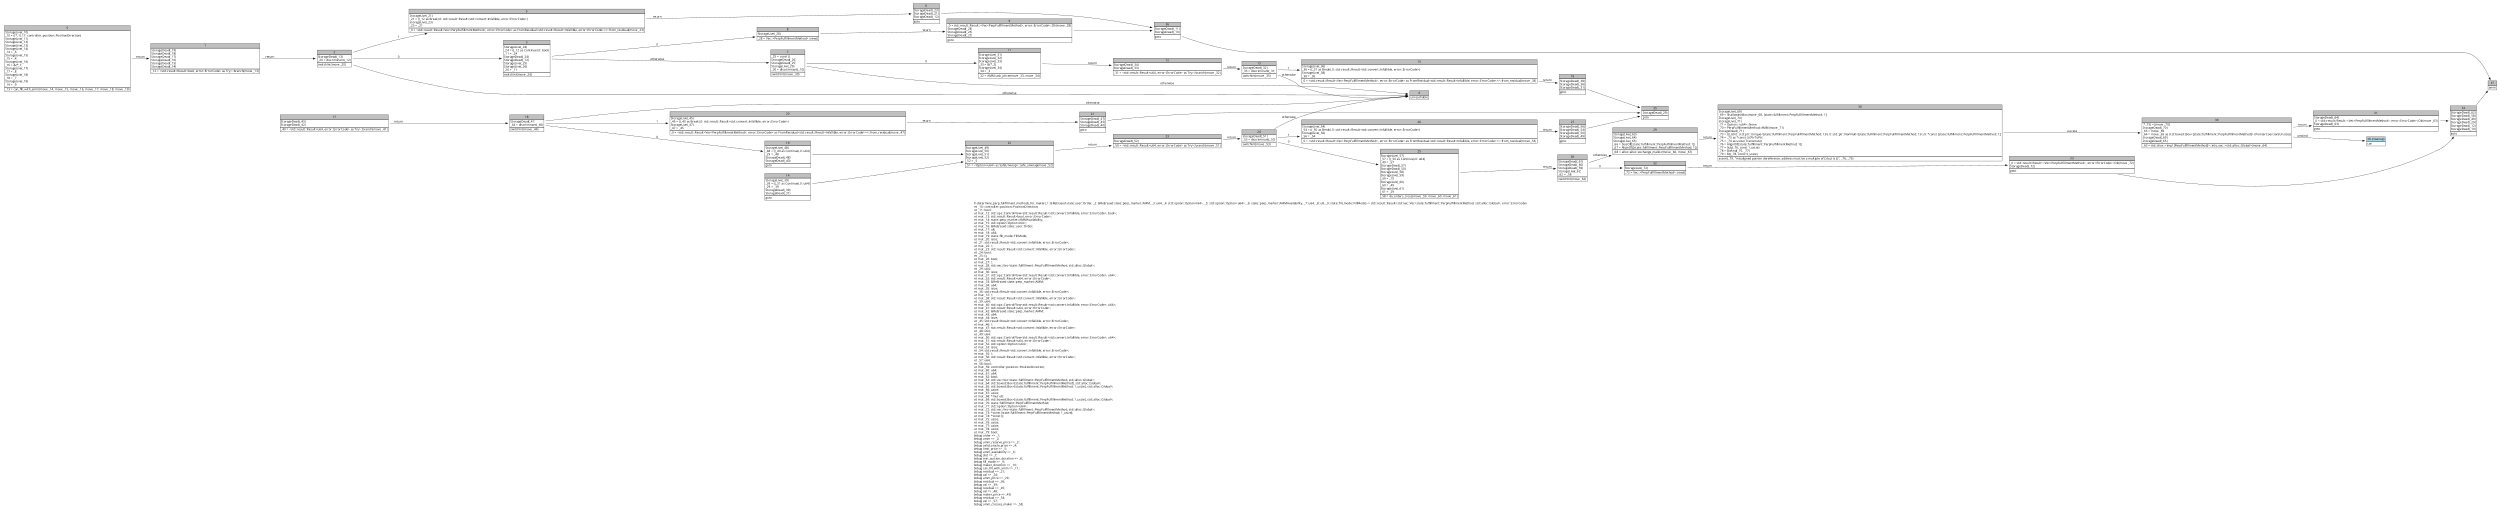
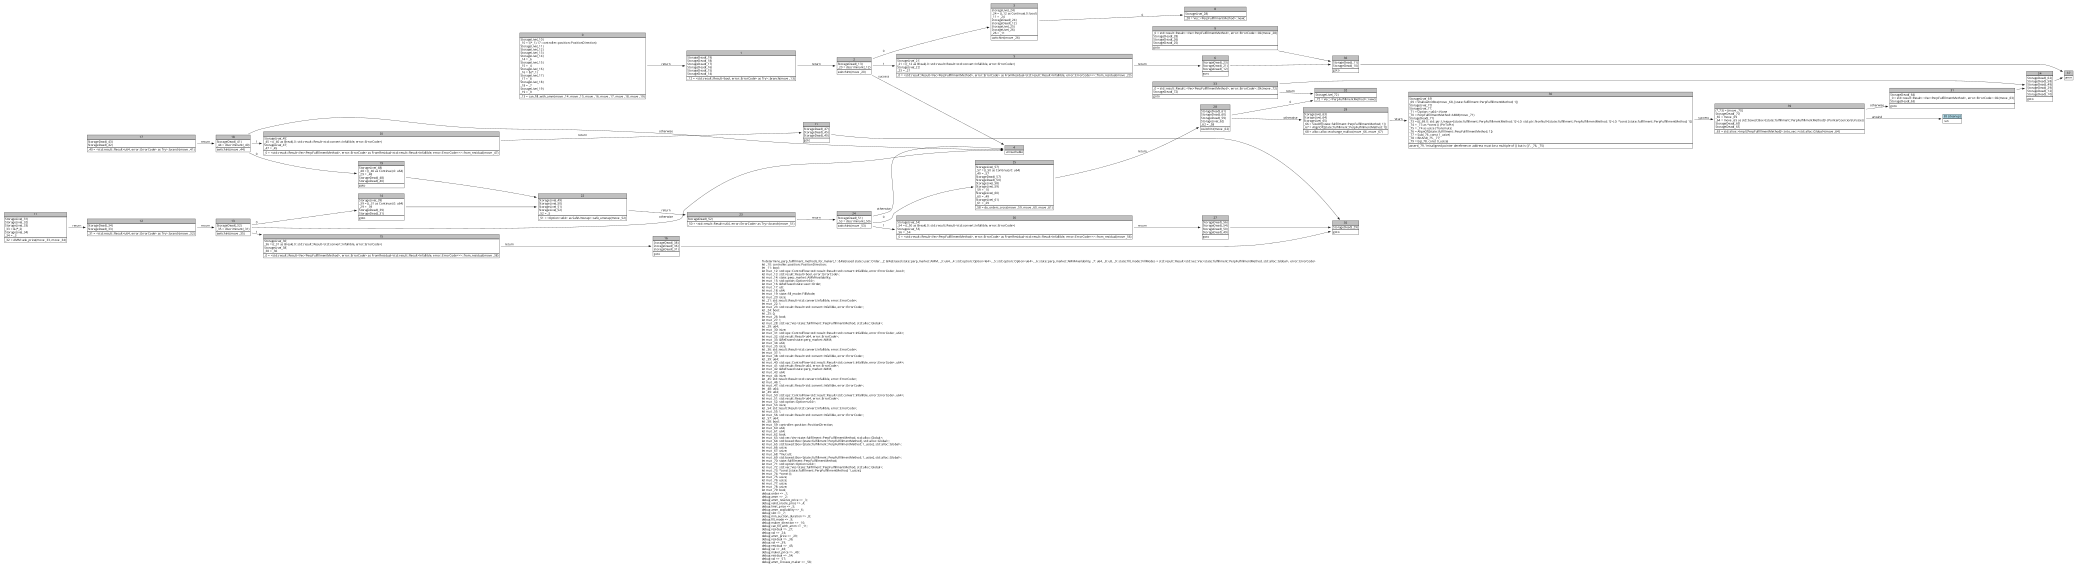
edge "8" -> "9": removed, label "return"
node "7": removed
edge "2" -> "4": label "otherwise" -> "success"
edge "39" -> "31": label "return" -> "otherwise"
edge "32" -> "33": reversed
edge "13" -> "14": added, label "0"
